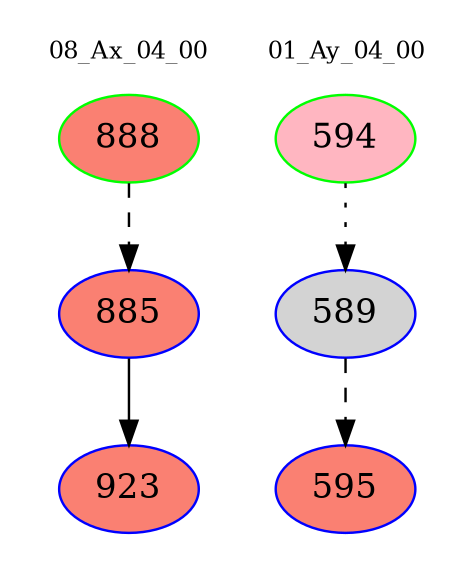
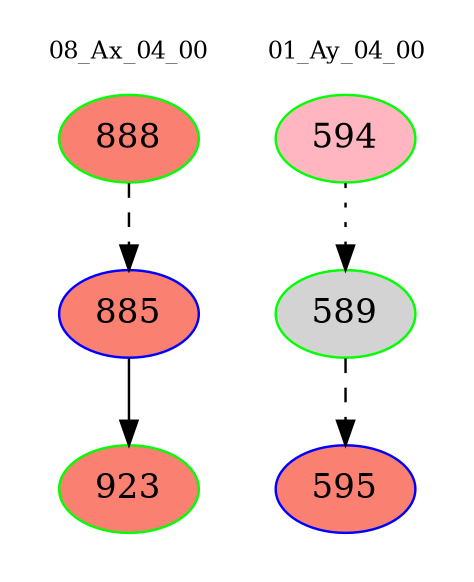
node "589": color blue -> green
node "923": color blue -> green
